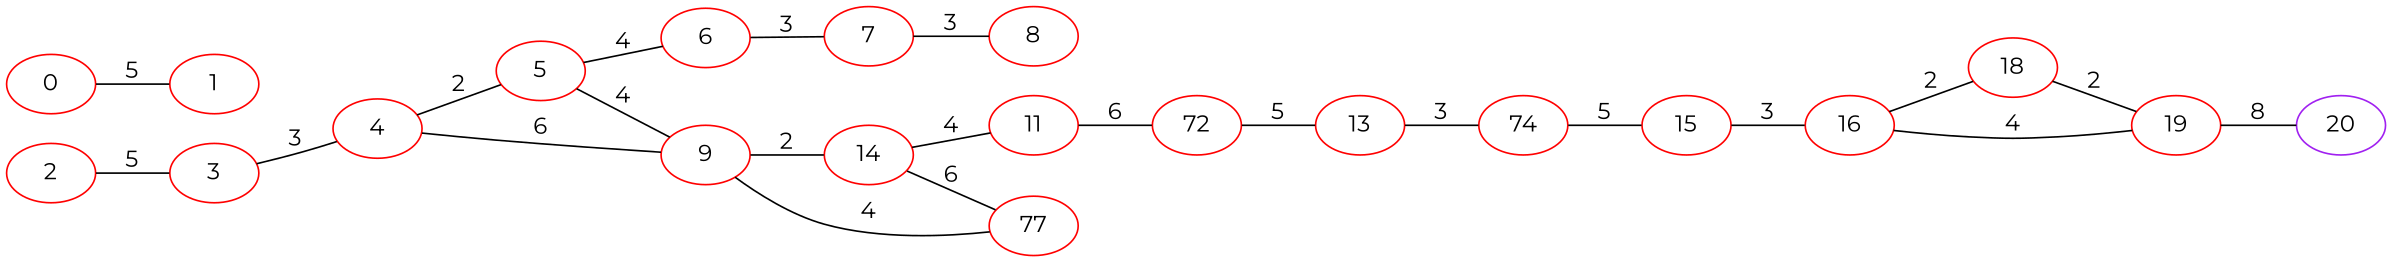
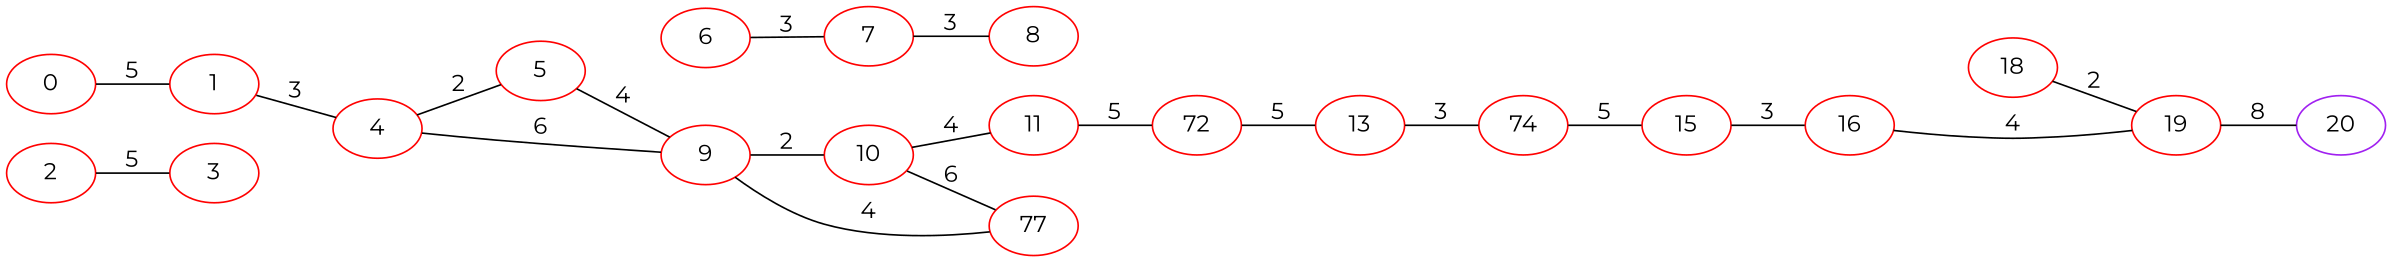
edge "6" -- "5": removed, label "4"
edge "18" -- "16": removed, label "2"
edge "11" -- "72": label "6" -> "5"
edge "4" -- "3": now "4" -- "1"
node "14": label "14" -> "10"
